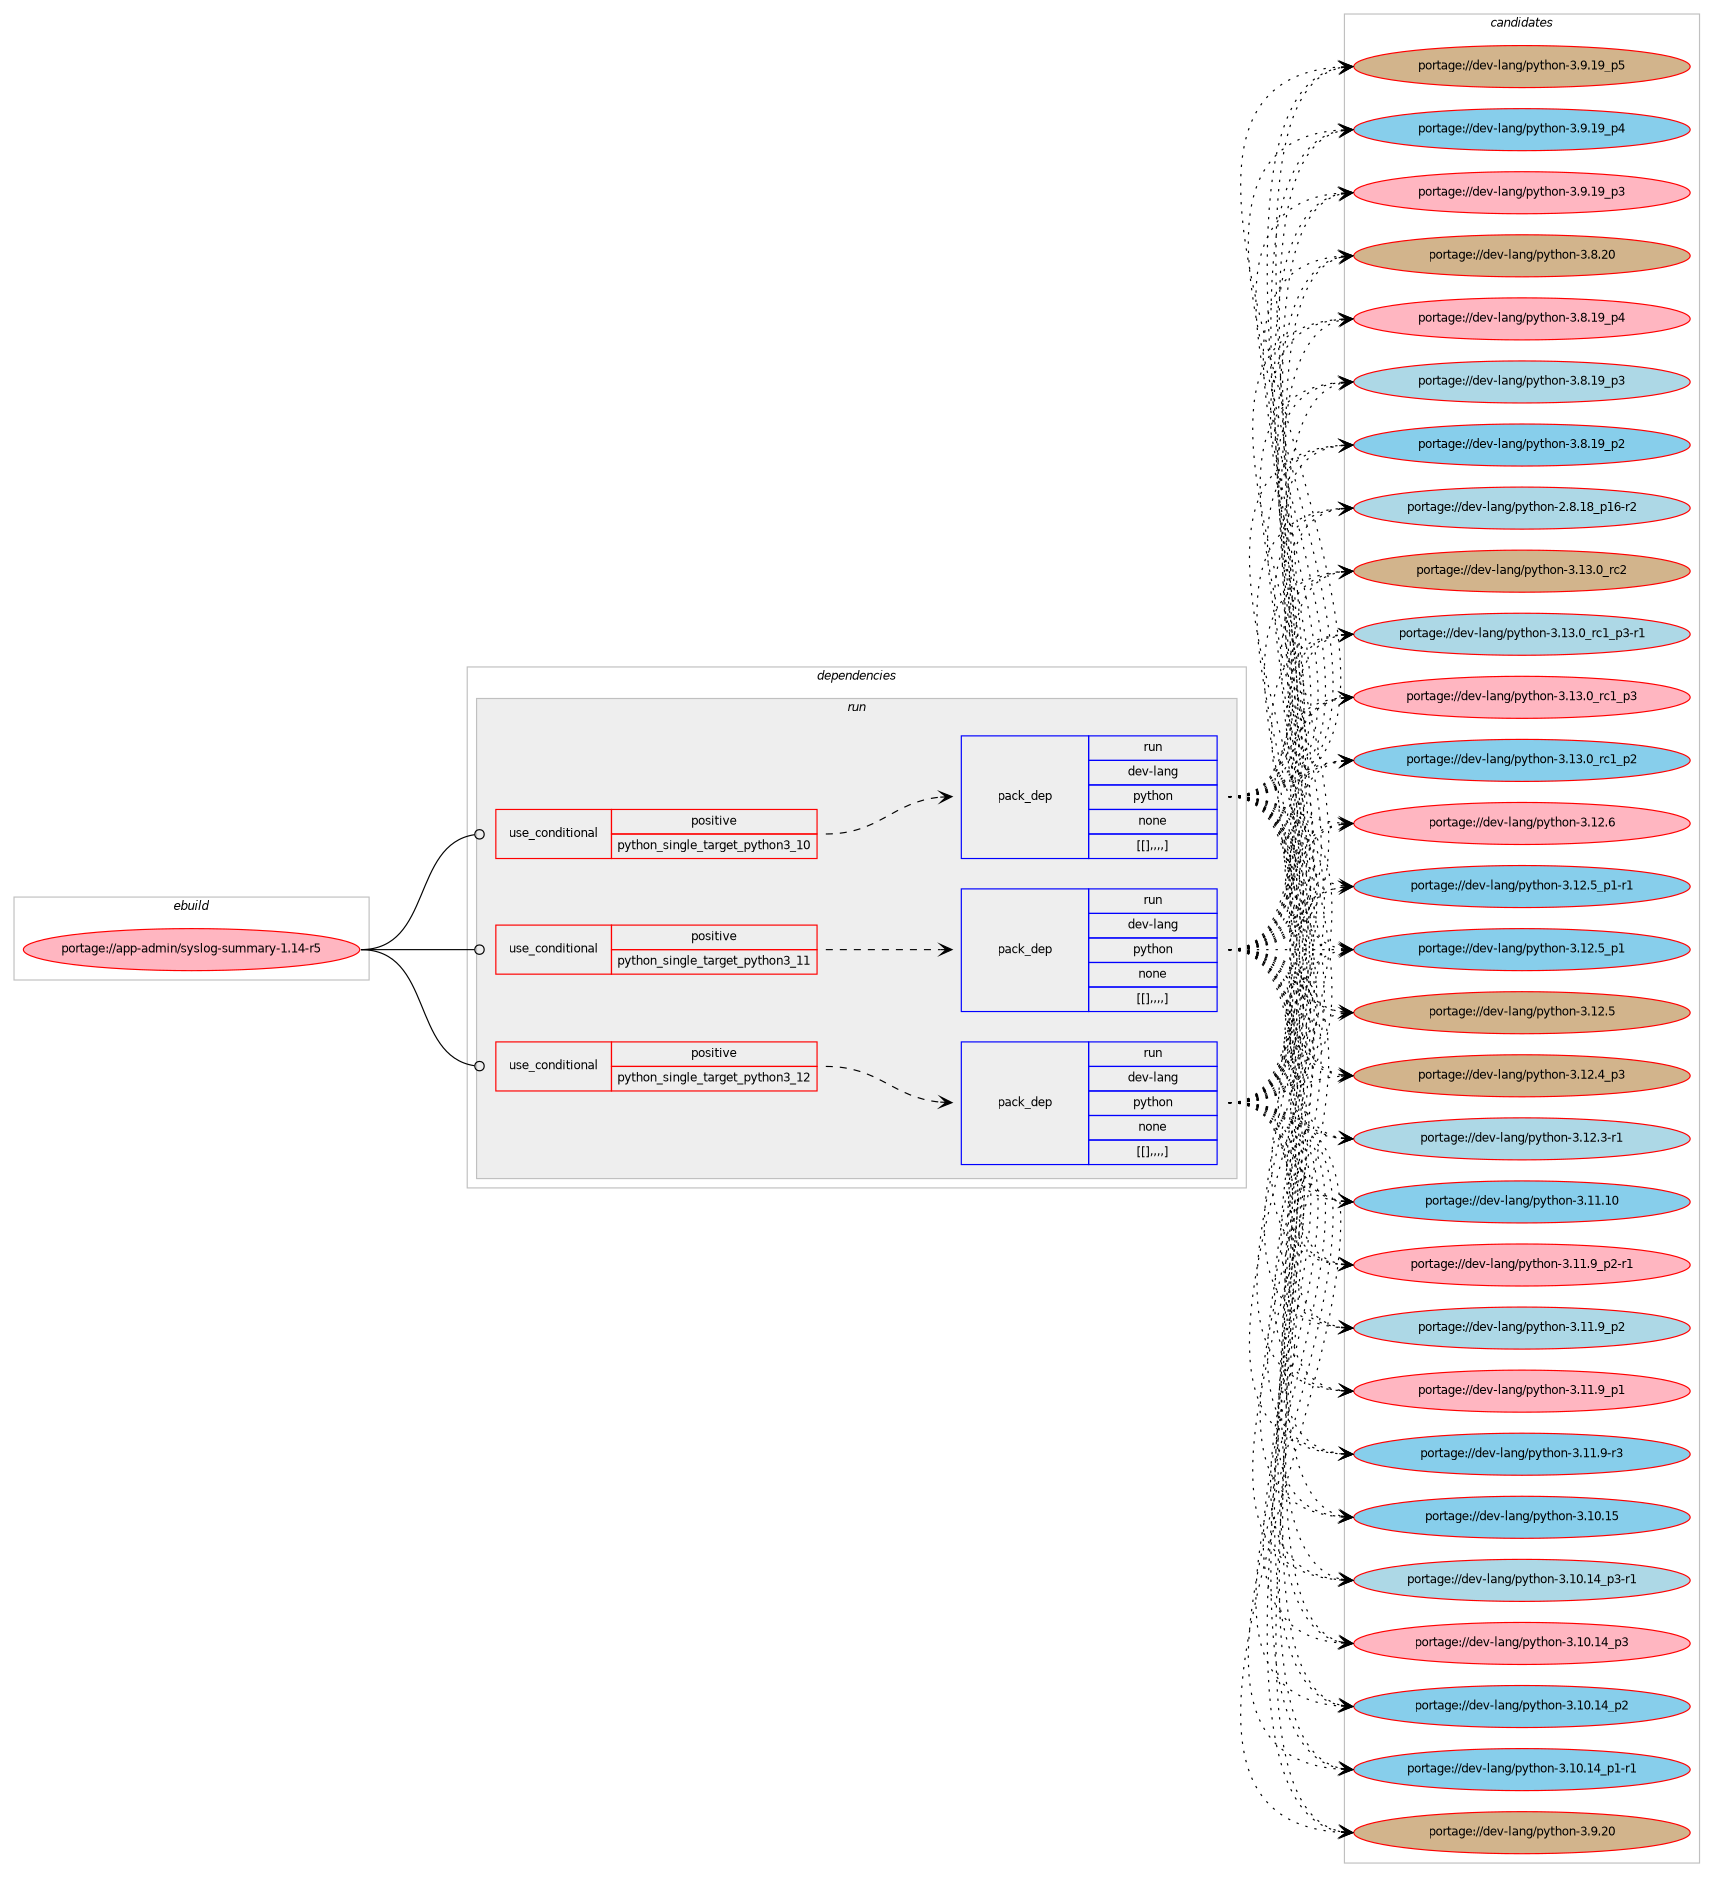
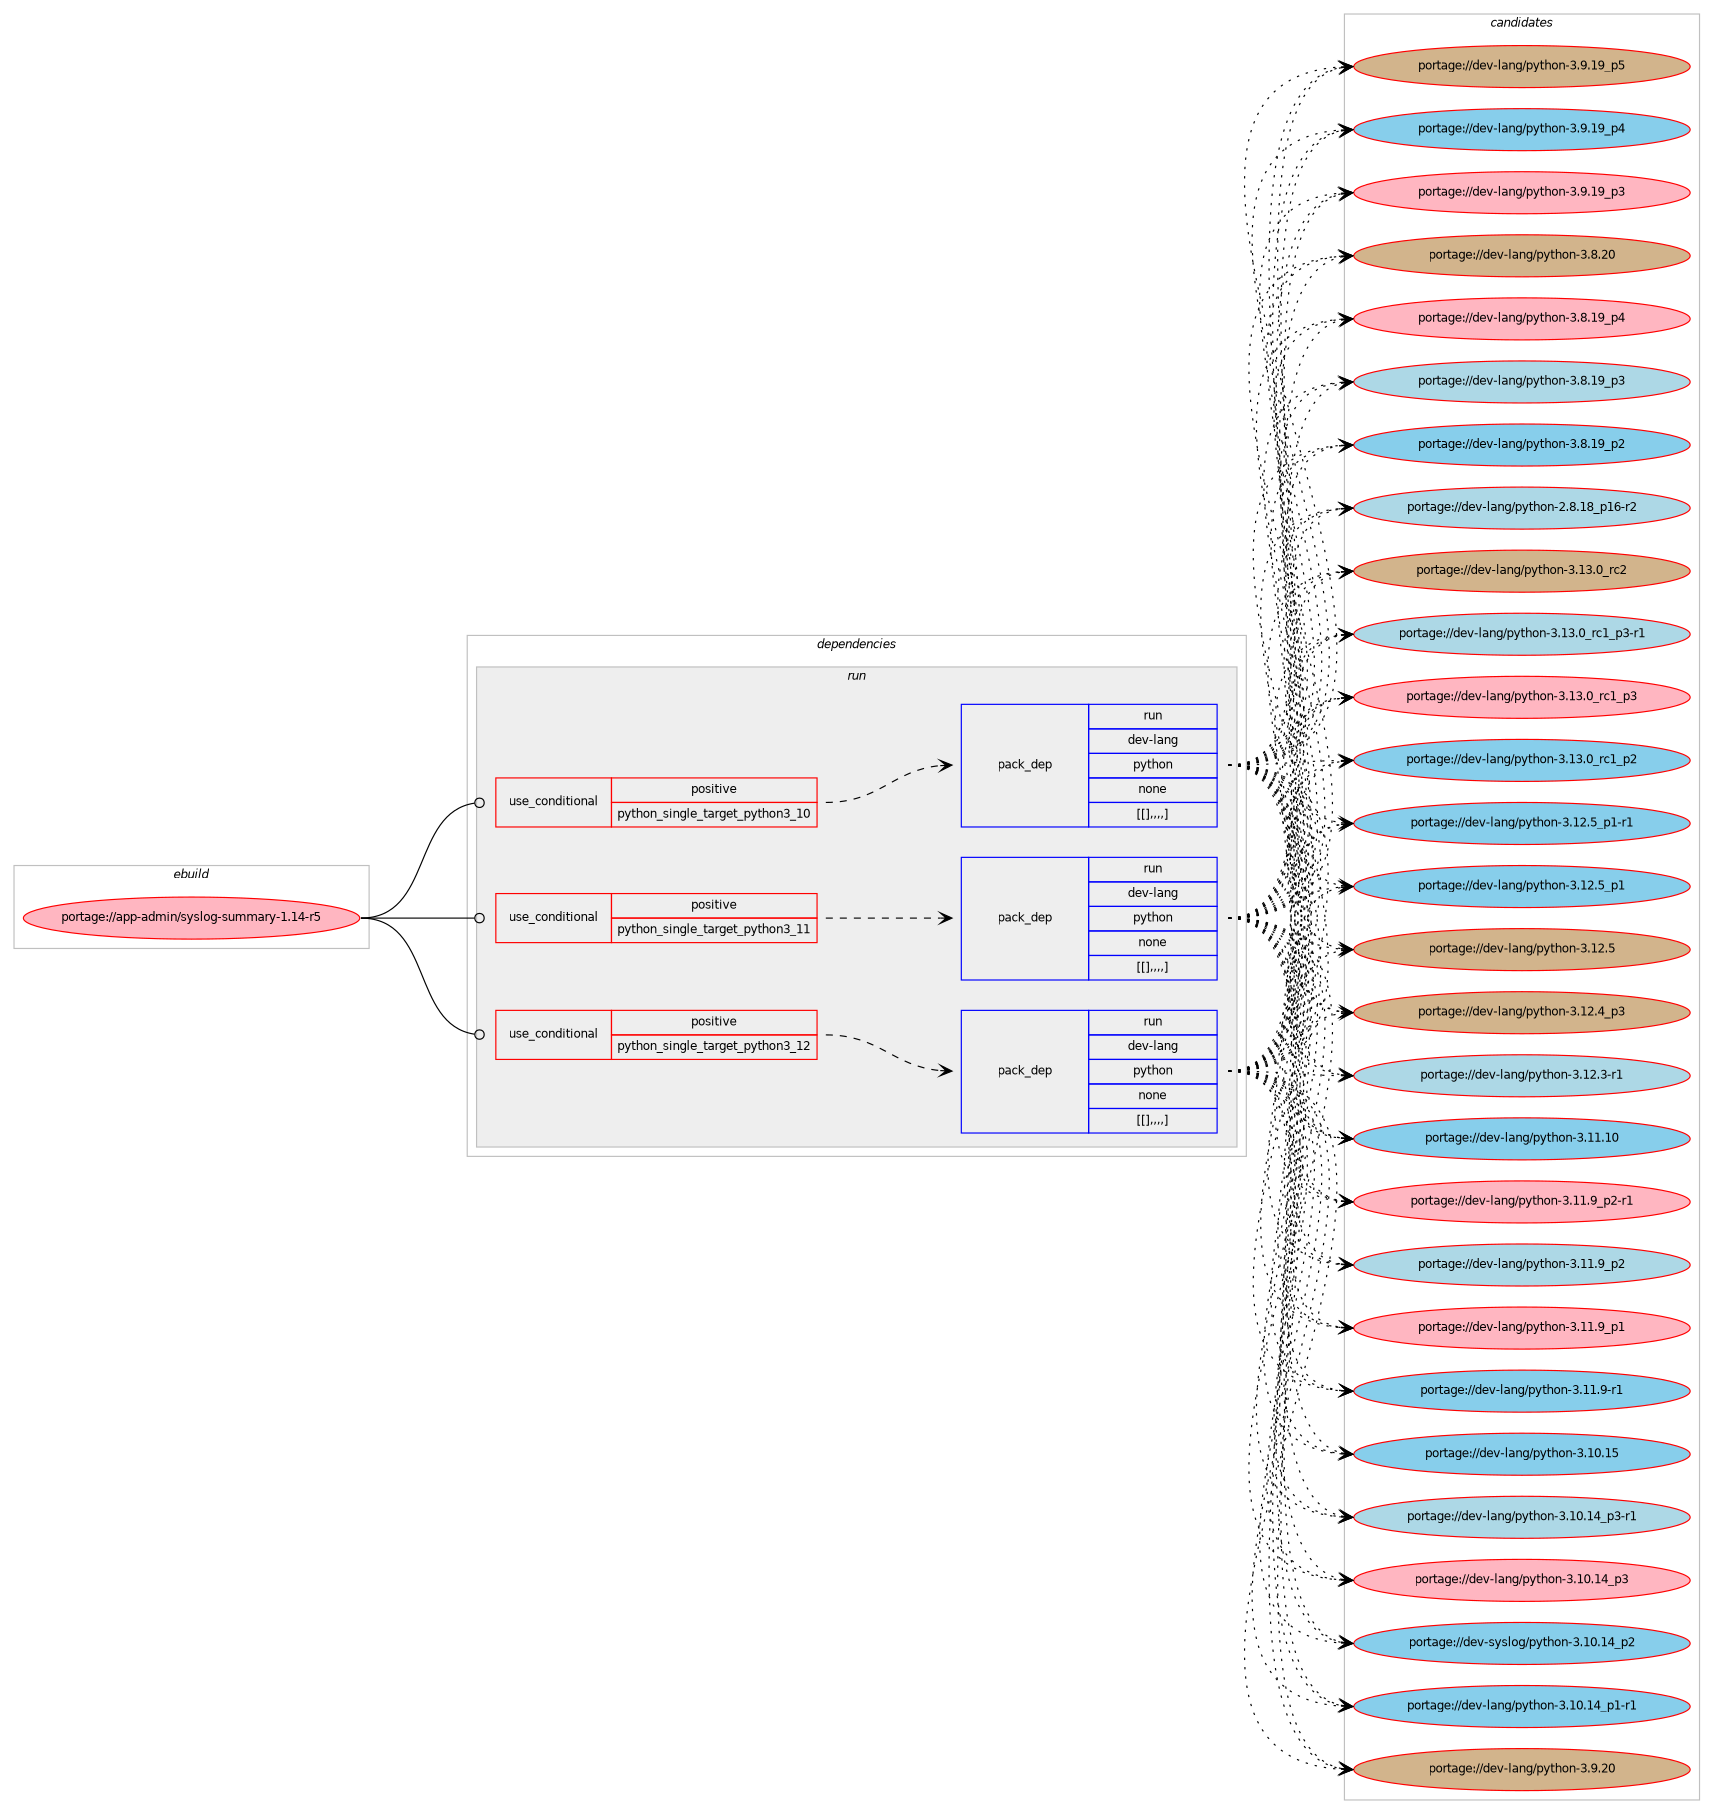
node "portage://dev-lang/python-3.12.6": removed
node "portage://dev-lang/python-3.11.9-r3": label "portage://dev-lang/python-3.11.9-r3" -> "portage://dev-lang/python-3.11.9-r1"
node "portage://dev-lang/python-3.10.14_p2": label "portage://dev-lang/python-3.10.14_p2" -> "portage://dev-syslog/python-3.10.14_p2"
